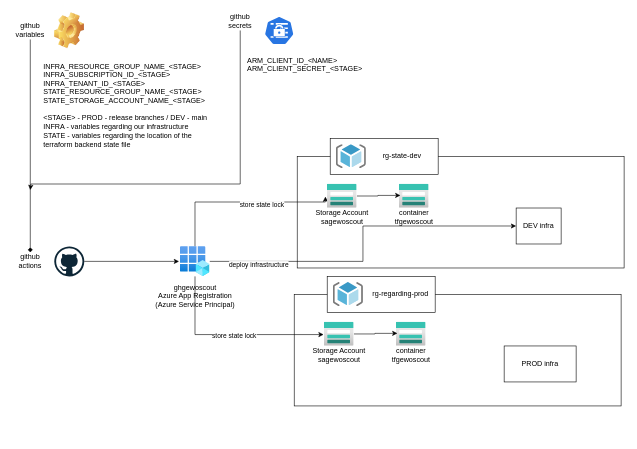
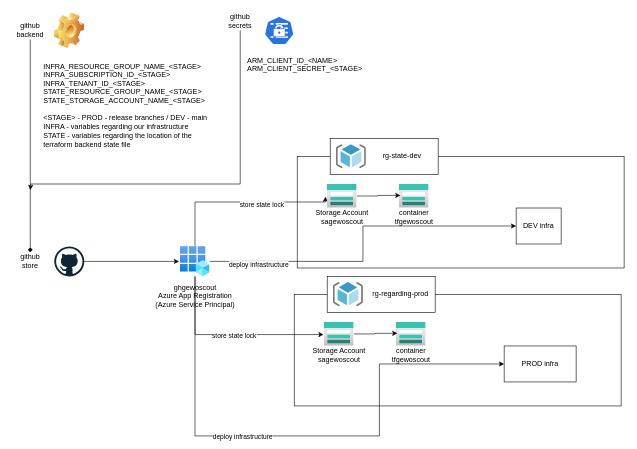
node "github variables": label "github variables" -> "github backend"
node "github actions": label "github actions" -> "github store"
edge "ghgewoscout Azure App Registration (Azure Service Principal)" -> "PROD infra": added, label "deploy infrastructure"
